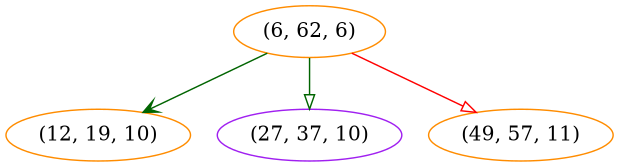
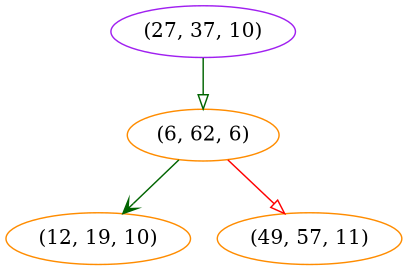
edge "(6, 62, 6)" -> "(27, 37, 10)": reversed
